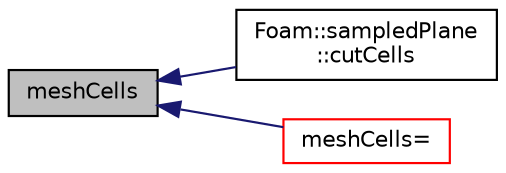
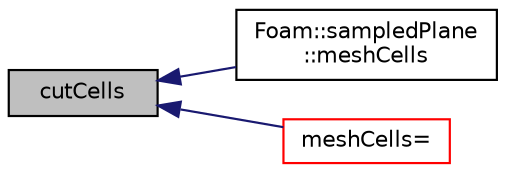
node "Foam::sampledPlane ::cutCells": label "Foam::sampledPlane ::cutCells" -> "Foam::sampledPlane ::meshCells"
node "meshCells": label "meshCells" -> "cutCells"
